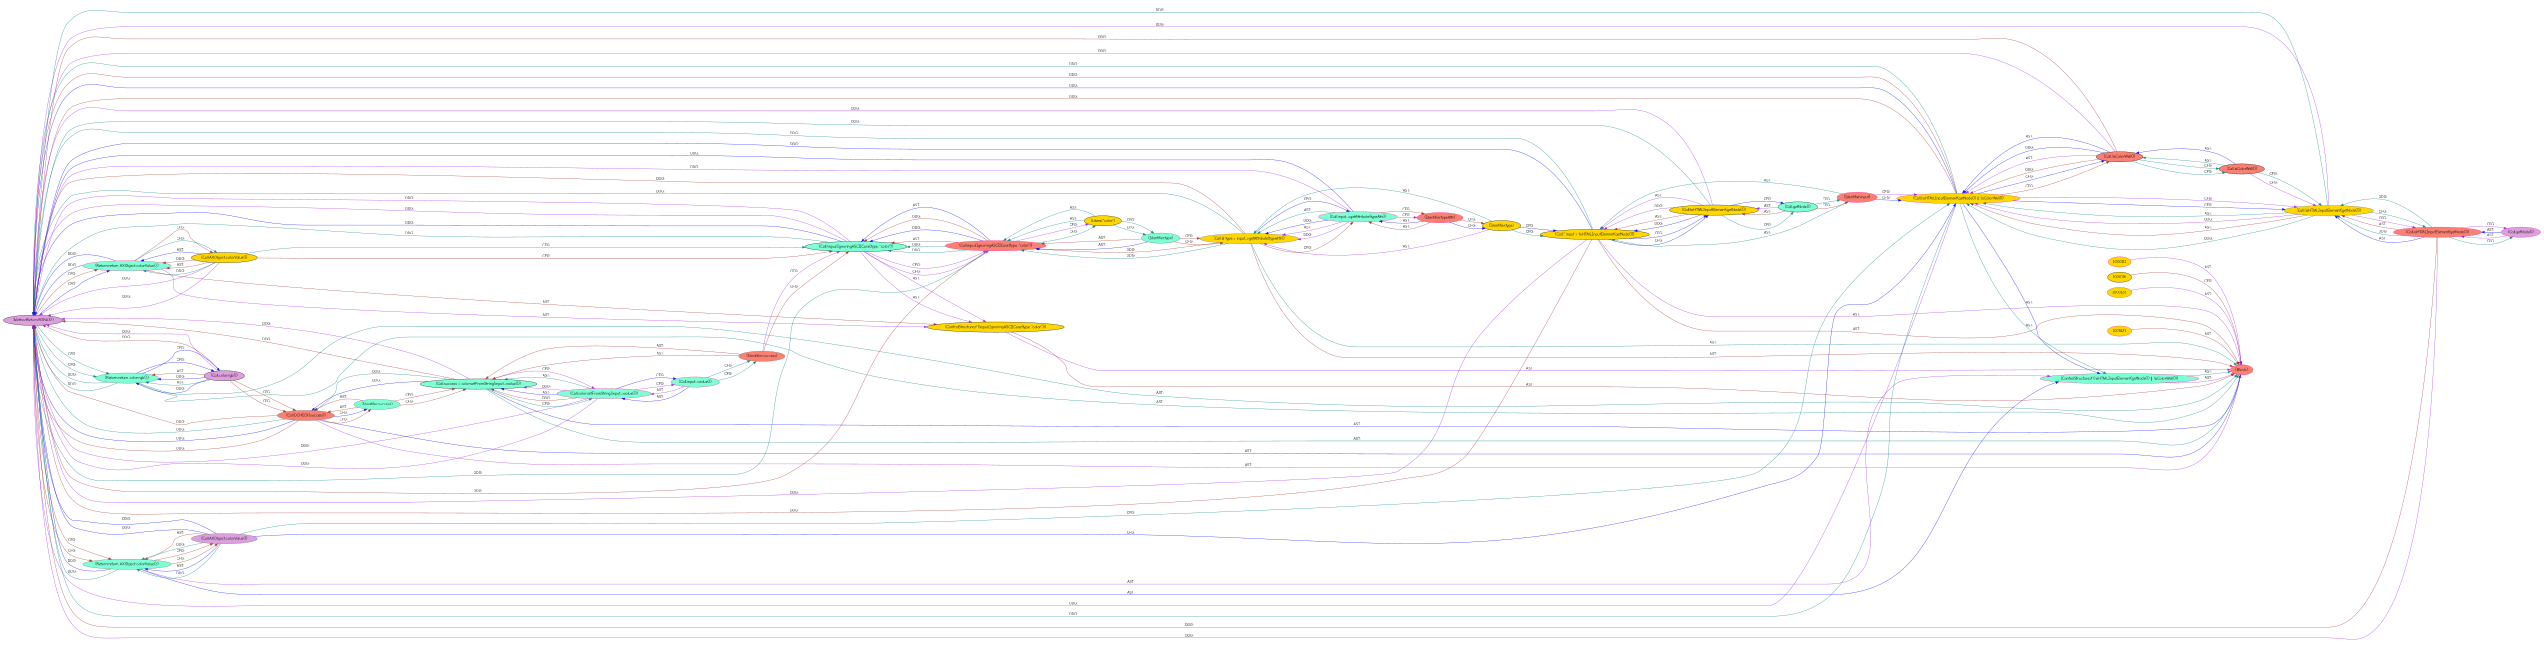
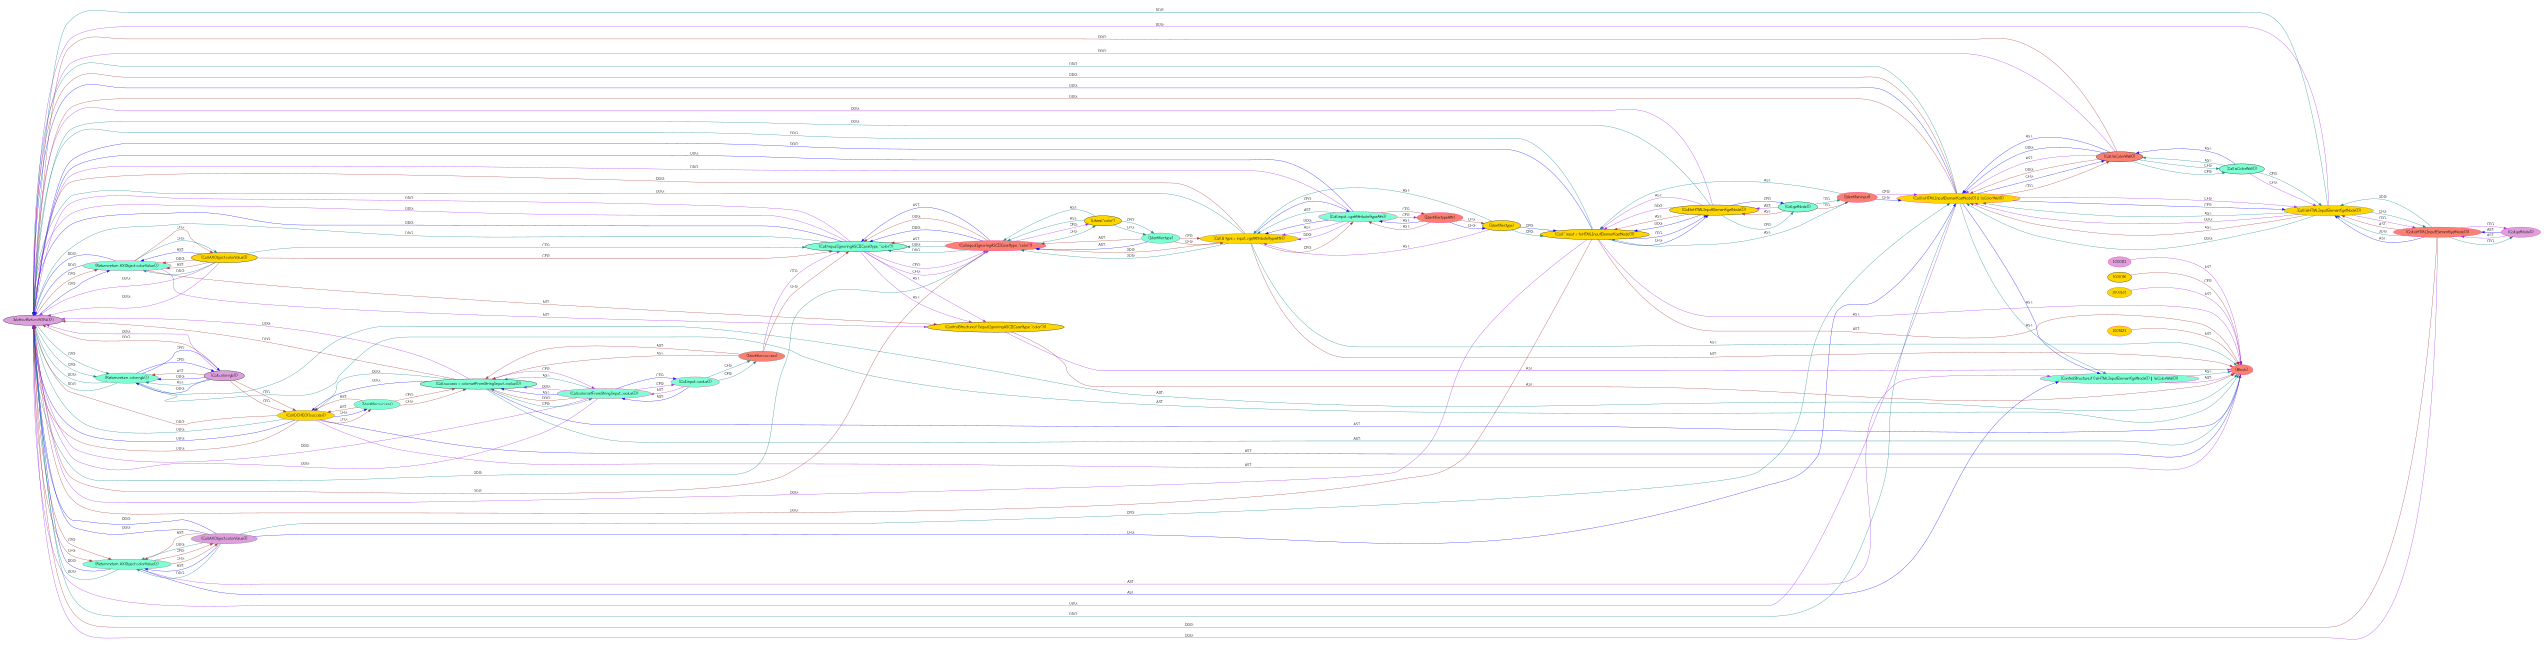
node "(Call,isColorWell())": fillcolor salmon -> aquamarine
node "1000111": fillcolor gold -> plum
node "(Call,DCHECK(success))": fillcolor salmon -> gold
